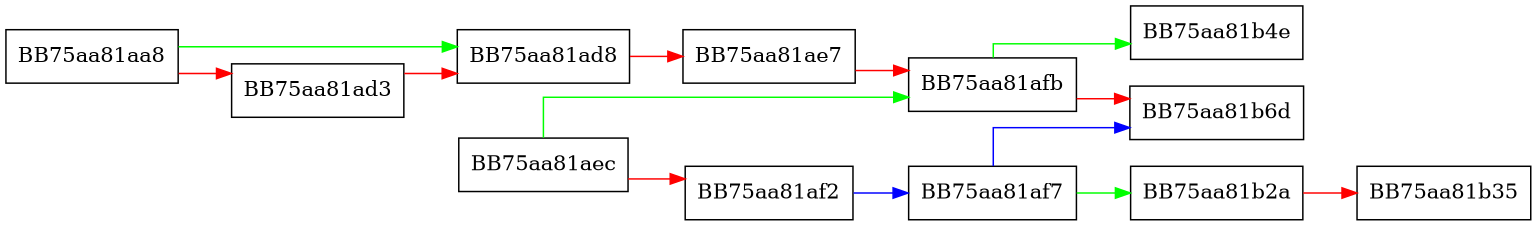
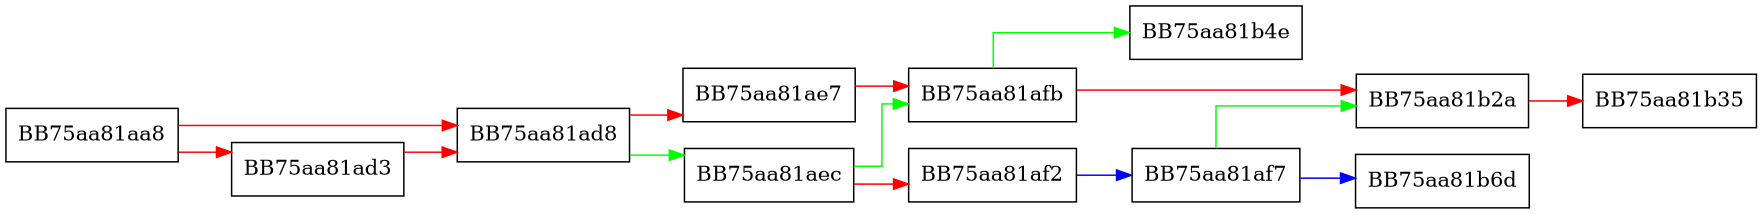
edge "BB75aa81aa8" -> "BB75aa81ad8": color green -> red
edge "BB75aa81afb" -> "BB75aa81b6d": now "BB75aa81afb" -> "BB75aa81b2a"
edge "BB75aa81ad8" -> "BB75aa81aec": added
